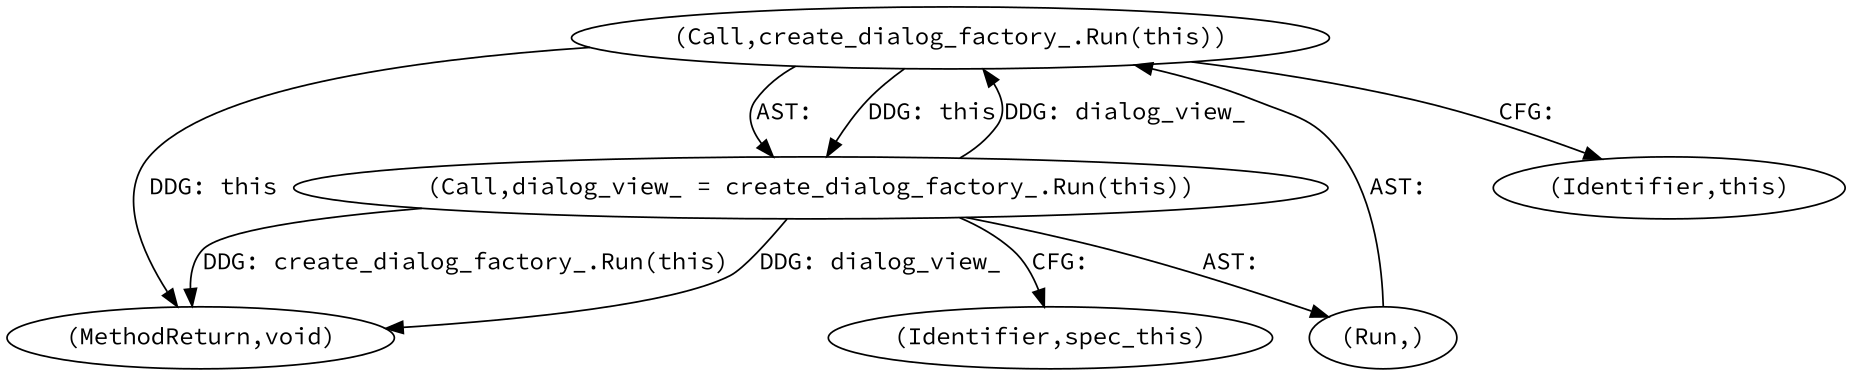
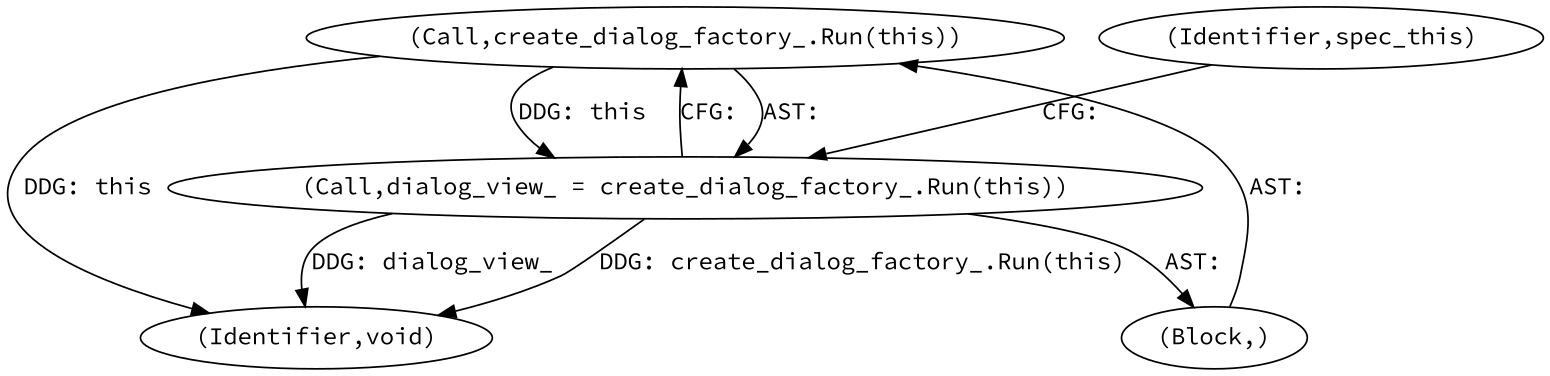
edge "(Call,dialog_view_ = create_dialog_factory_.Run(this))" -> "(Call,create_dialog_factory_.Run(this))": label "DDG: dialog_view_" -> "CFG: "
node "(Identifier,this)": removed
edge "(Call,dialog_view_ = create_dialog_factory_.Run(this))" -> "(Identifier,spec_this)": reversed
node "(MethodReturn,void)": label "(MethodReturn,void)" -> "(Identifier,void)"
node "(Run,)": label "(Run,)" -> "(Block,)"
